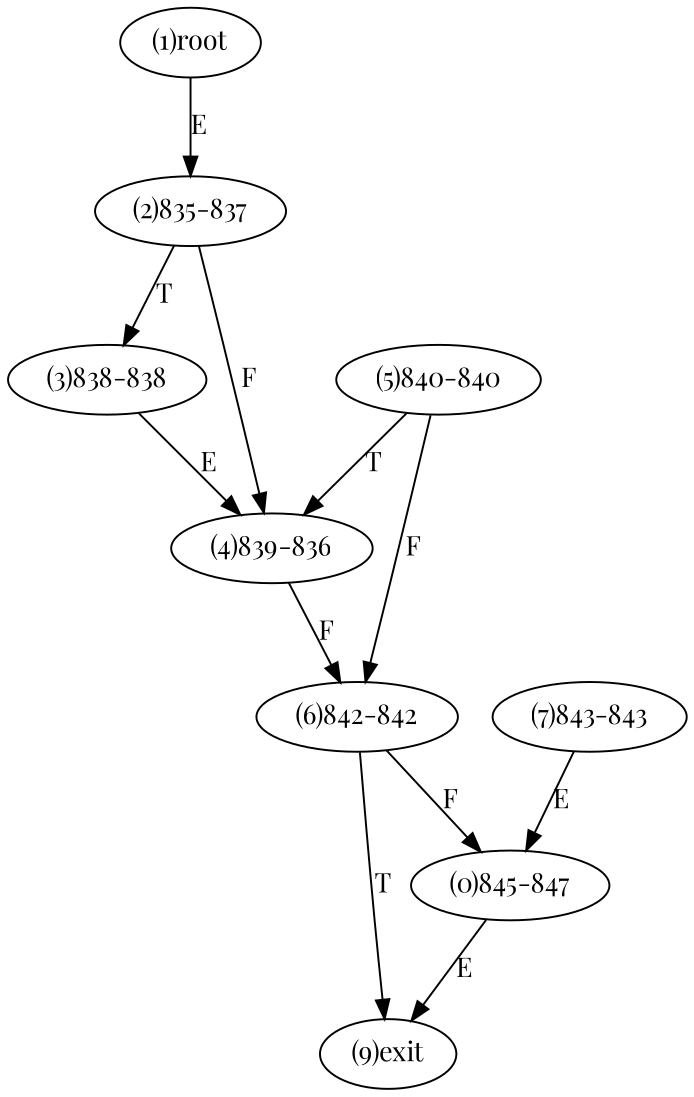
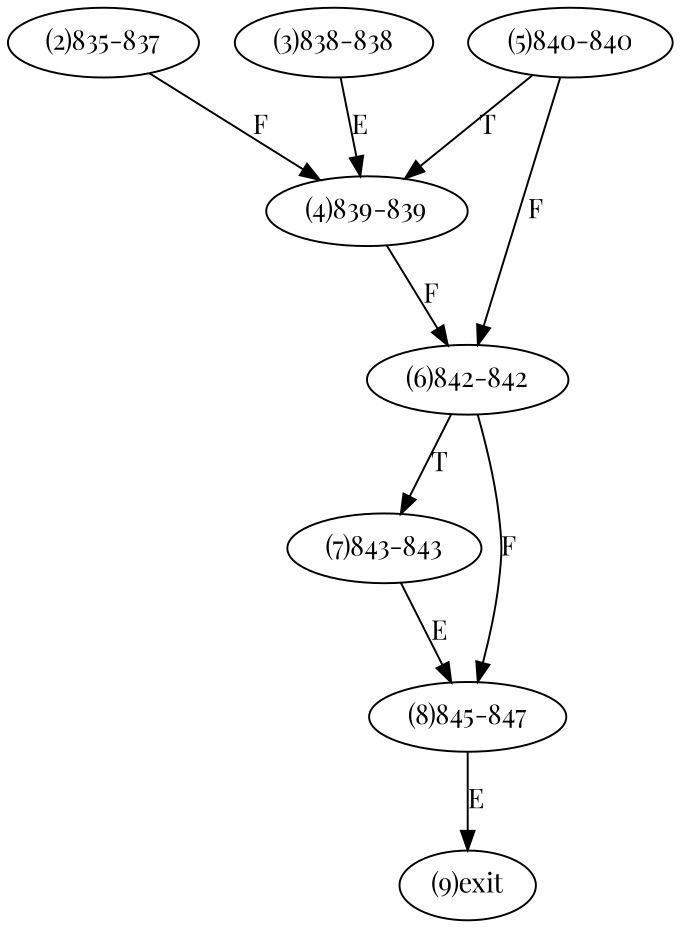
node "(1)root": removed
edge "(2)835-837" -> "(3)838-838": removed, label "T"
node "(4)839-836": label "(4)839-836" -> "(4)839-839"
edge "(6)842-842" -> "(9)exit": now "(6)842-842" -> "(7)843-843"
node "(0)845-847": label "(0)845-847" -> "(8)845-847"
